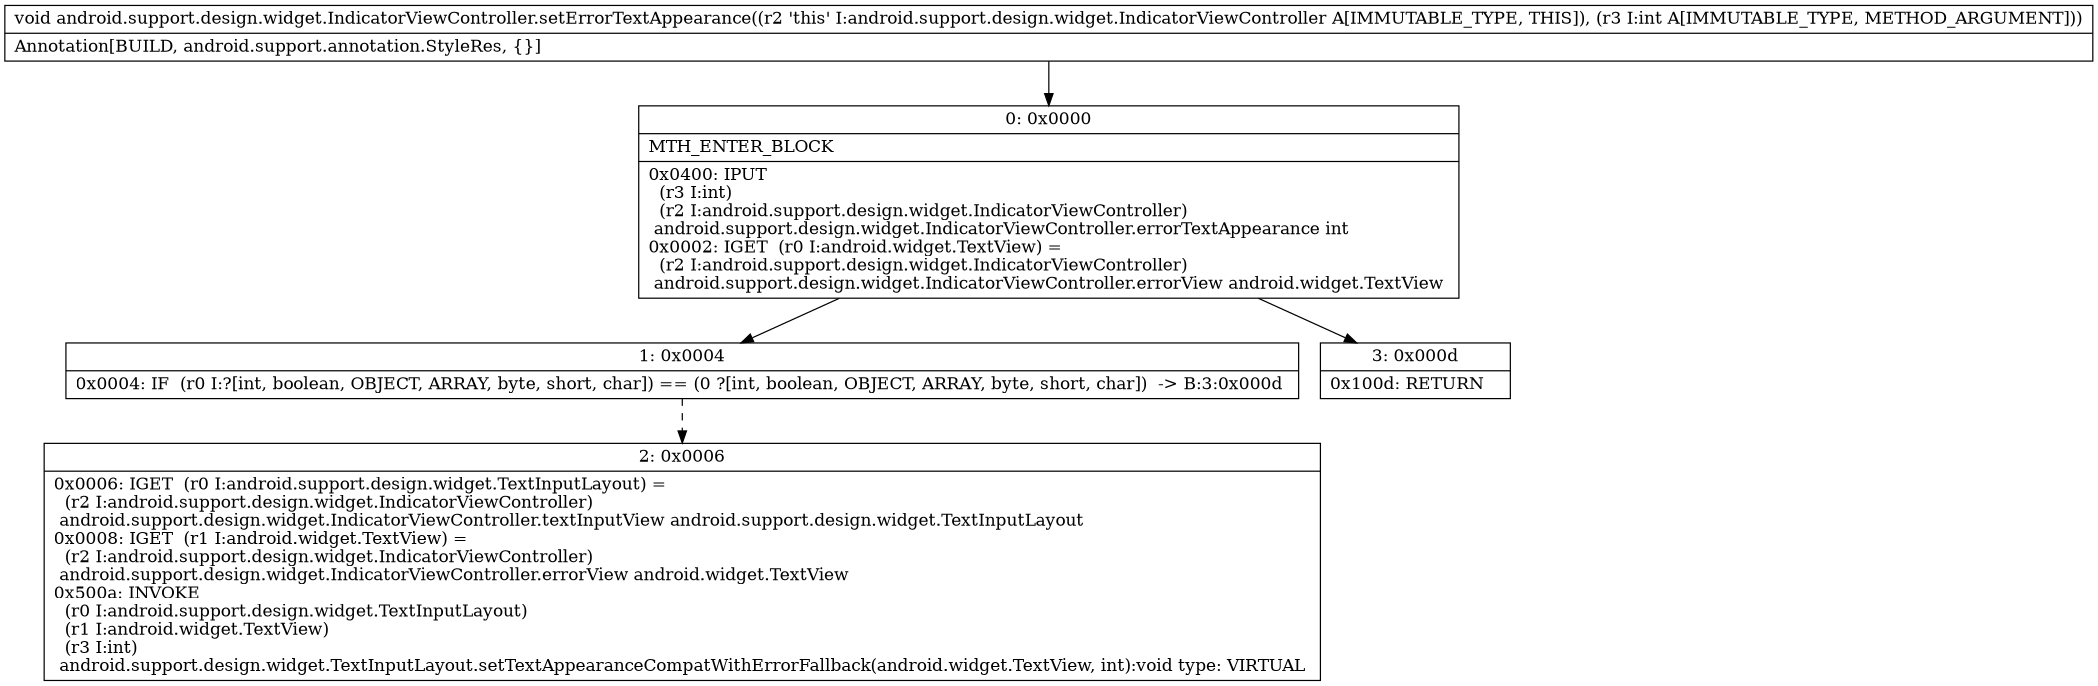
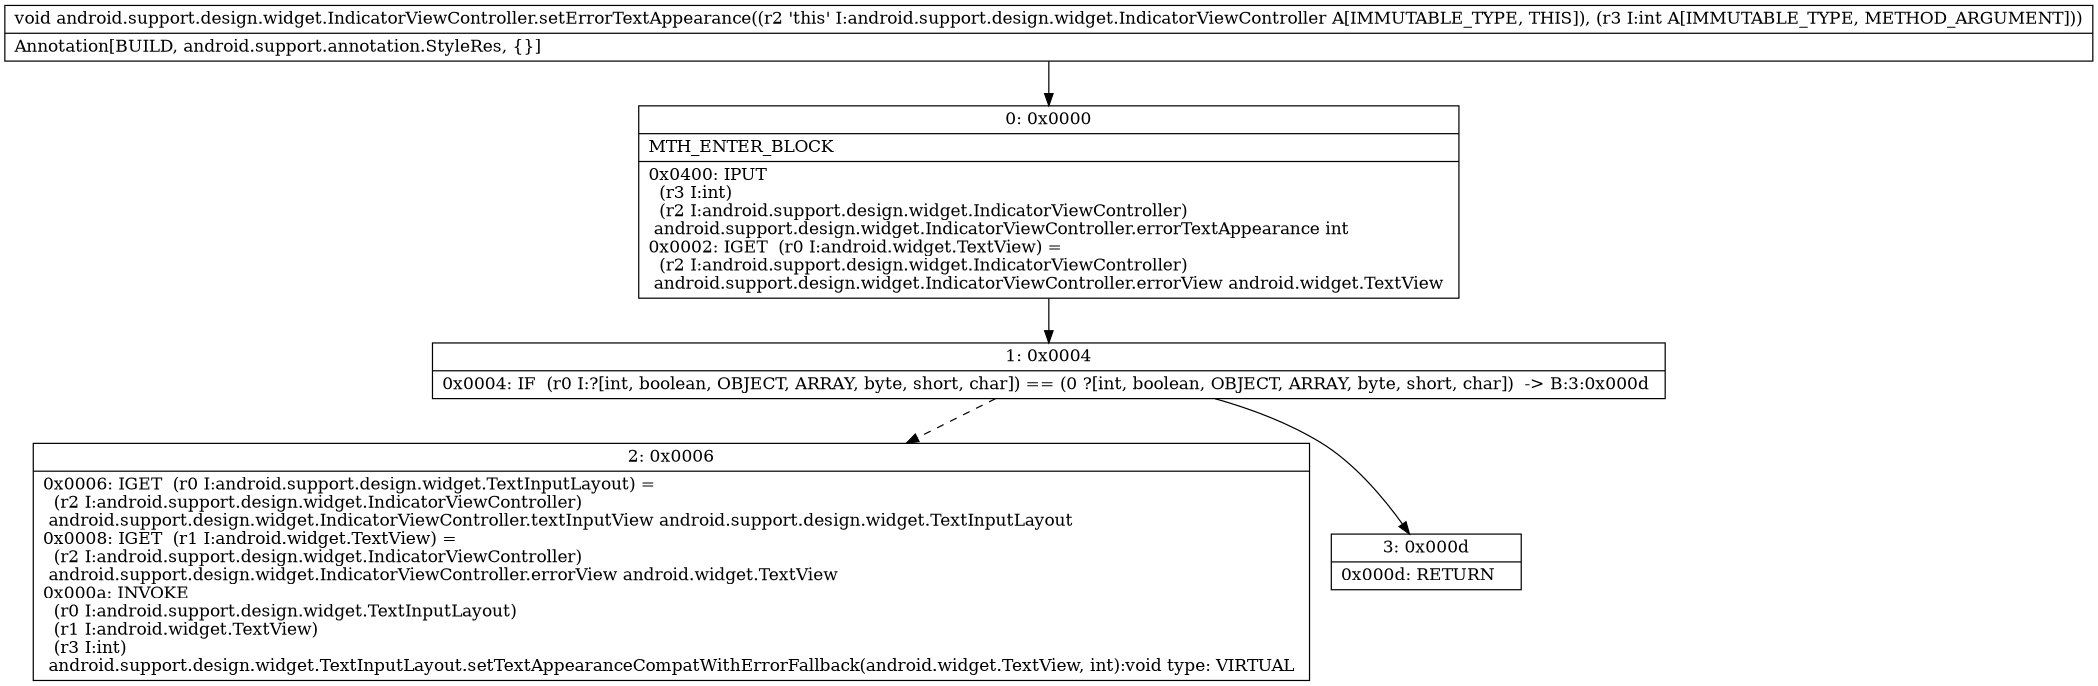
edge "0: 0x0000" -> "3: 0x000d": now "1: 0x0004" -> "3: 0x000d"
node "3: 0x000d": text "0x100d: RETURN" -> "0x000d: RETURN"
node "2: 0x0006": text "0x500a: INVOKE" -> "0x000a: INVOKE"
